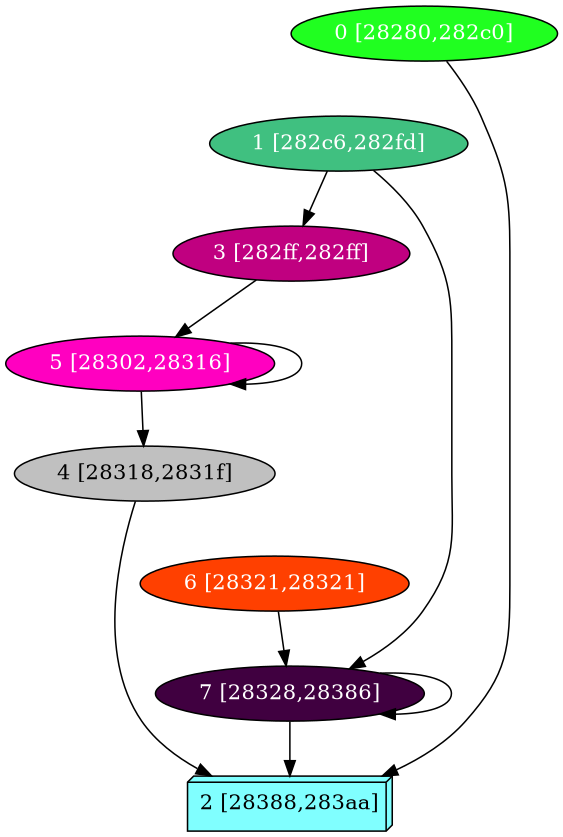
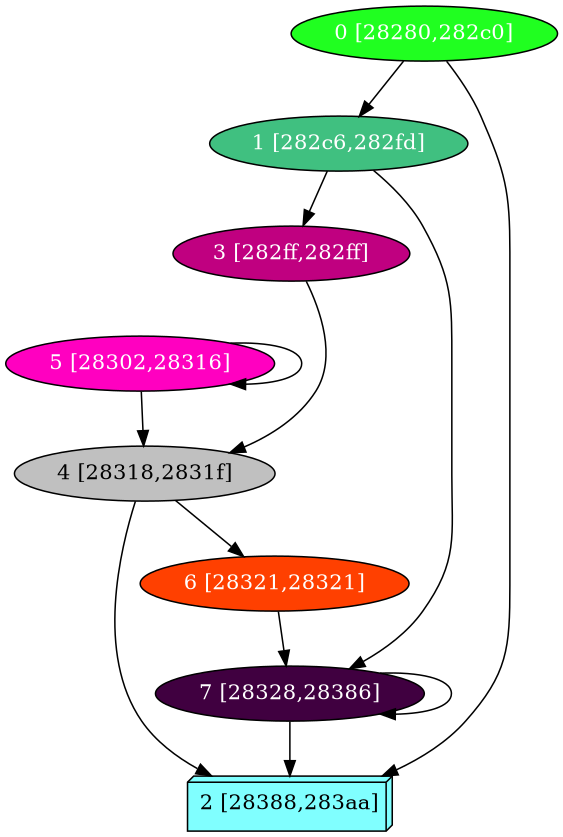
edge "0 [28280,282c0]" -> "1 [282c6,282fd]": added
edge "3 [282ff,282ff]" -> "5 [28302,28316]": now "3 [282ff,282ff]" -> "4 [28318,2831f]"
edge "4 [28318,2831f]" -> "6 [28321,28321]": added
